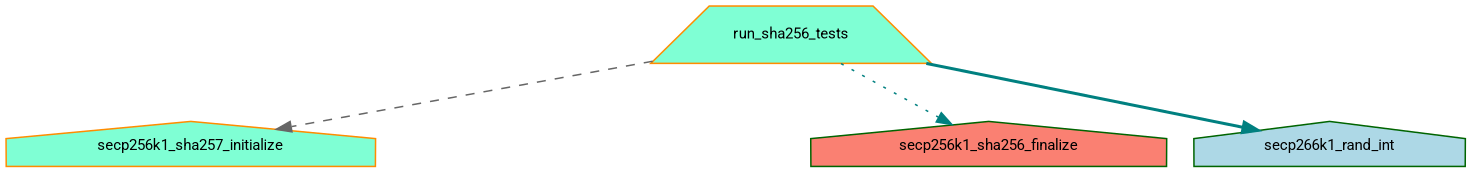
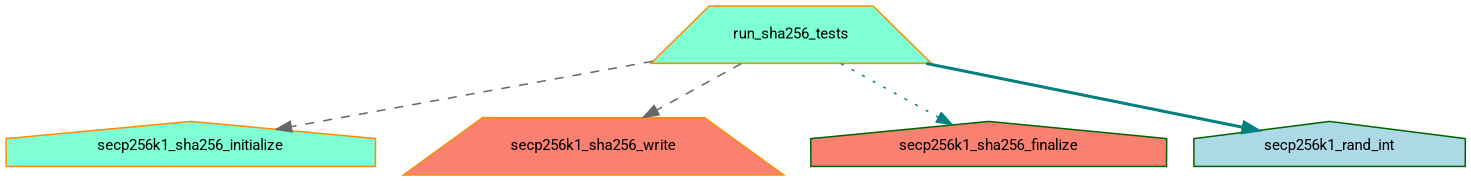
node "secp256k1_sha257_initialize": label "secp256k1_sha257_initialize" -> "secp256k1_sha256_initialize"
node "secp256k1_sha256_write": added
node "secp266k1_rand_int": label "secp266k1_rand_int" -> "secp256k1_rand_int"
